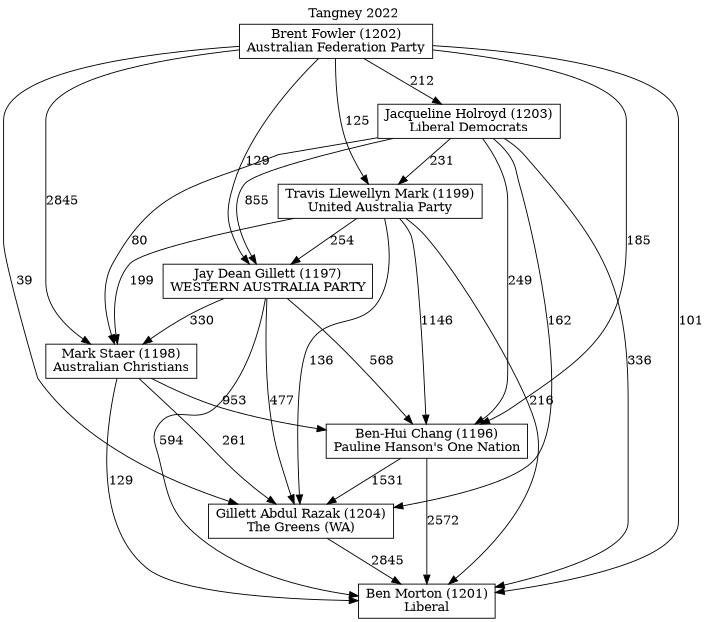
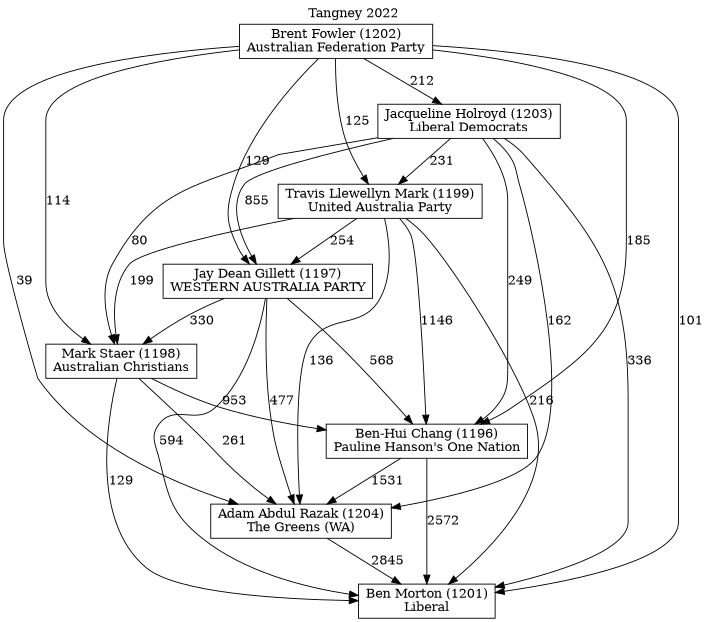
edge "Brent Fowler (1202) Australian Federation Party" -> "Mark Staer (1198) Australian Christians": label "2845" -> "114"
node "Gillett Abdul Razak (1204) The Greens (WA)": label "Gillett Abdul Razak (1204) The Greens (WA)" -> "Adam Abdul Razak (1204) The Greens (WA)"
